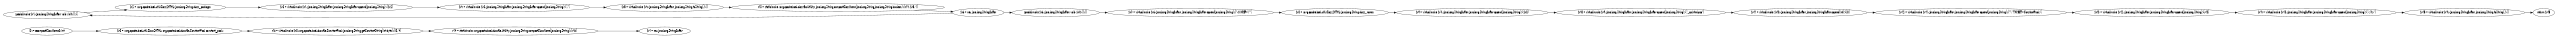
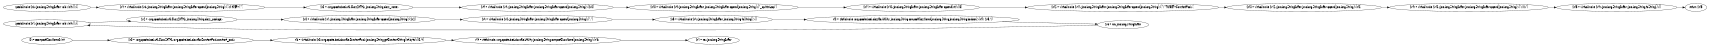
edge "$r6 = new java.lang.StringBuffer" -> "specialinvoke $r6.<java.lang.StringBuffer: void <init>()>()": removed
